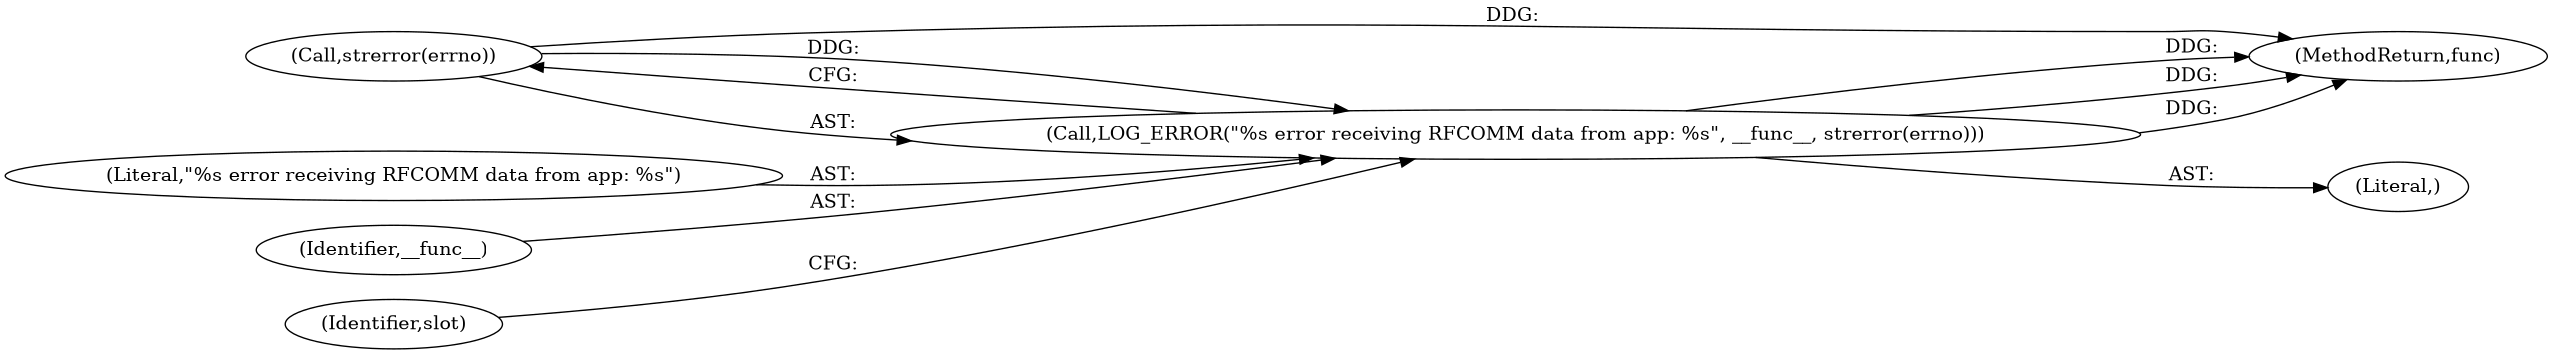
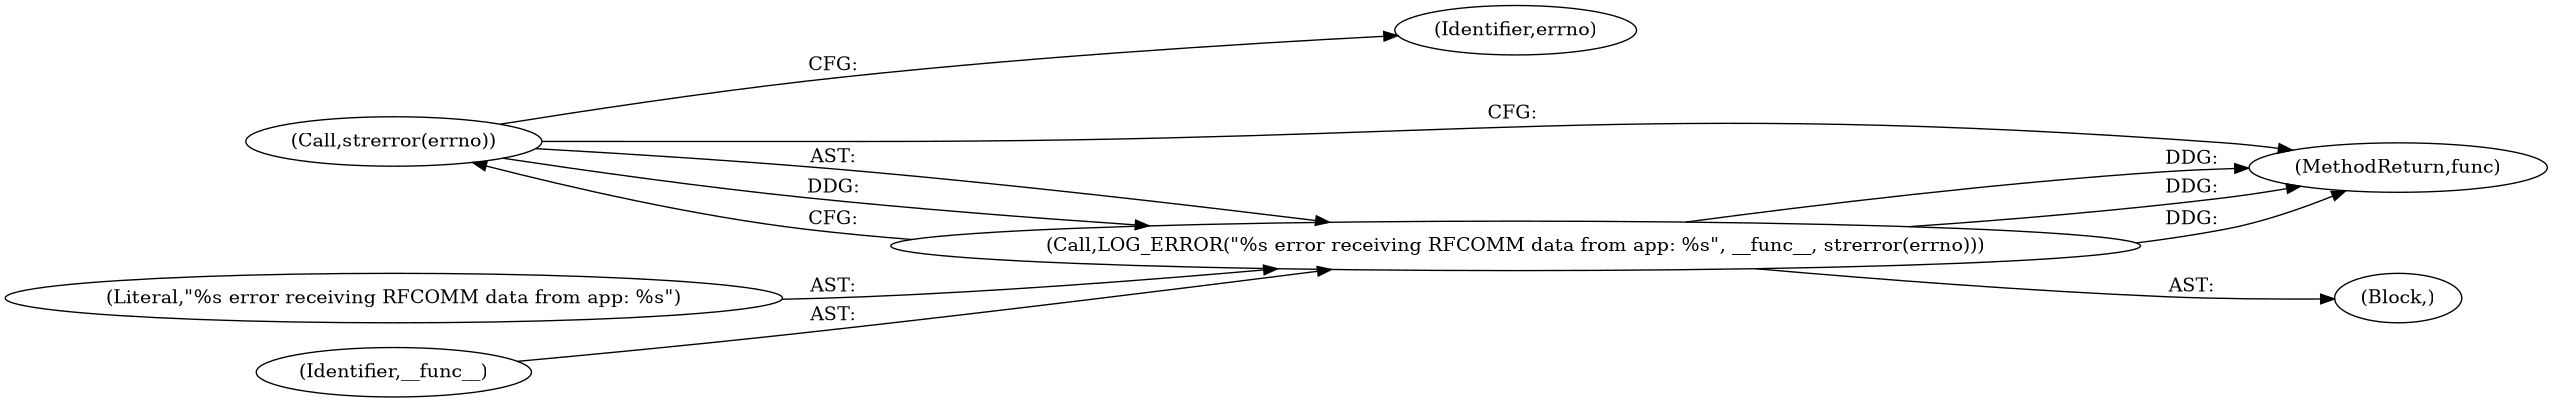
edge "(Call,strerror(errno))" -> "(MethodReturn,func)": label "DDG: " -> "CFG: "
node "(Identifier,errno)": added
node "(Literal,)": label "(Literal,)" -> "(Block,)"
node "(Identifier,slot)": removed
